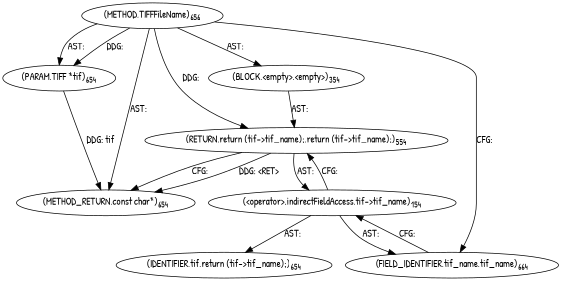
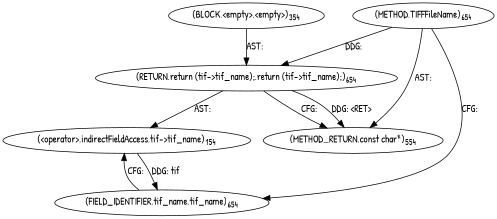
node "(METHOD,TIFFFileName)": text "656" -> "654"
edge "(METHOD,TIFFFileName)" -> "(BLOCK,<empty>,<empty>)": removed, label "AST:"
node "(PARAM,TIFF *tif)": removed
node "(RETURN,return (tif->tif_name);,return (tif->tif_name);)": text "554" -> "654"
edge "(<operator>.indirectFieldAccess,tif->tif_name)" -> "(RETURN,return (tif->tif_name);,return (tif->tif_name);)": removed, label "CFG:"
node "(METHOD_RETURN,const char*)": text "654" -> "554"
edge "(<operator>.indirectFieldAccess,tif->tif_name)" -> "(FIELD_IDENTIFIER,tif_name,tif_name)": label "AST: " -> "DDG: tif"
node "(FIELD_IDENTIFIER,tif_name,tif_name)": text "664" -> "654"
node "(IDENTIFIER,tif,return (tif->tif_name);)": removed
